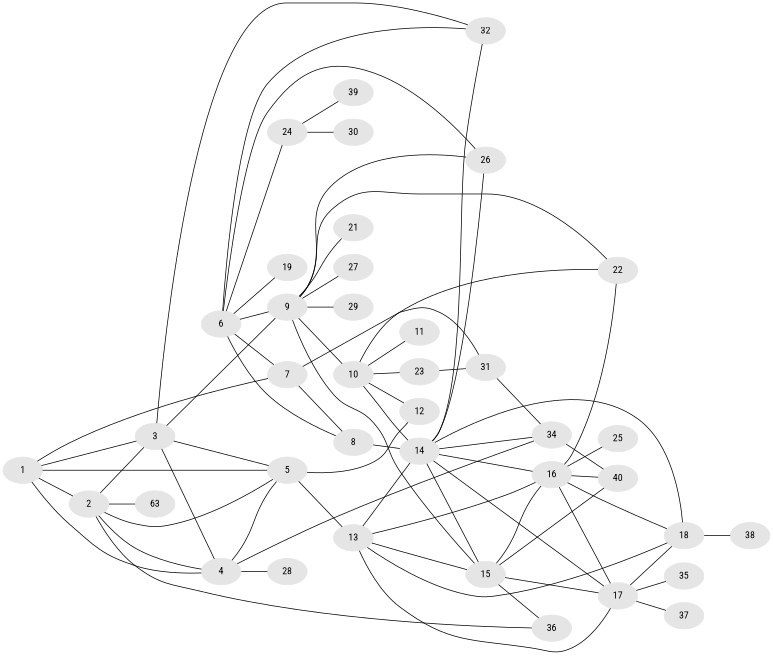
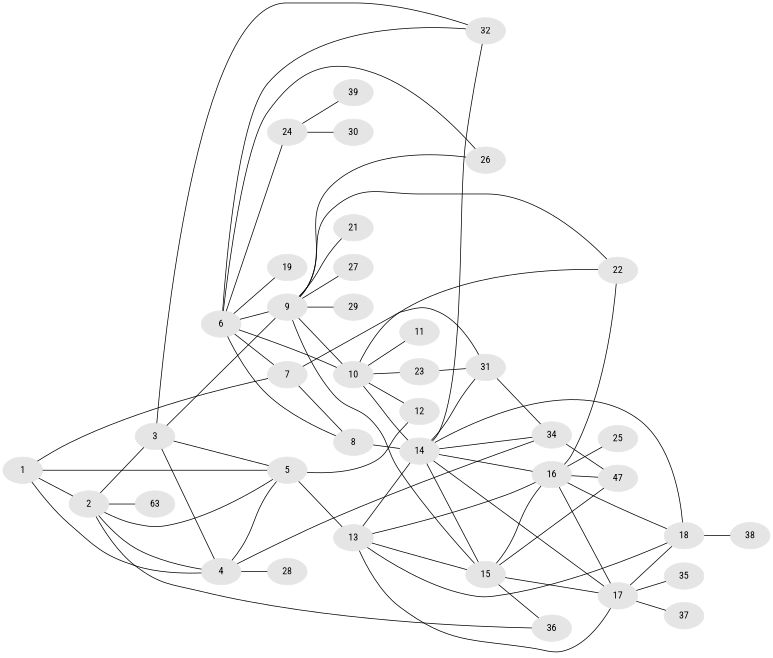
edge "26" -- "14": now "31" -- "14"
edge "6" -- "10": added
edge "3" -- "1": removed
node "40": label "40" -> "47"
